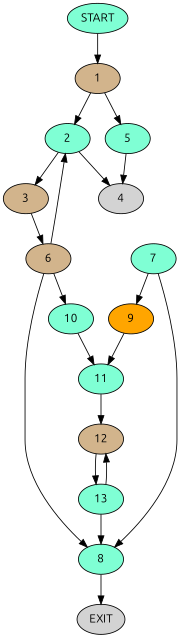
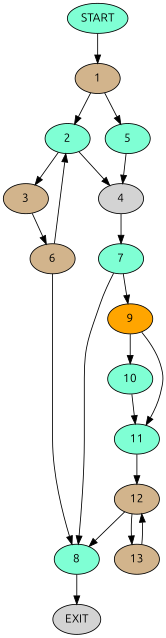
edge "4" -> "7": added
edge "6" -> "10": now "9" -> "10"
node "13": fillcolor aquamarine -> tan
edge "13" -> "8": now "12" -> "8"
